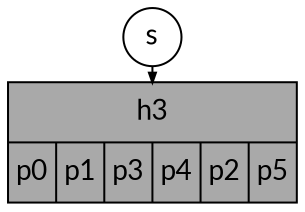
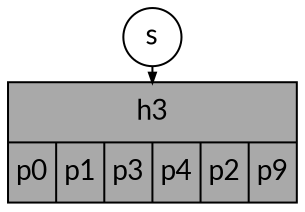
node "h3": text "p5" -> "p9"
